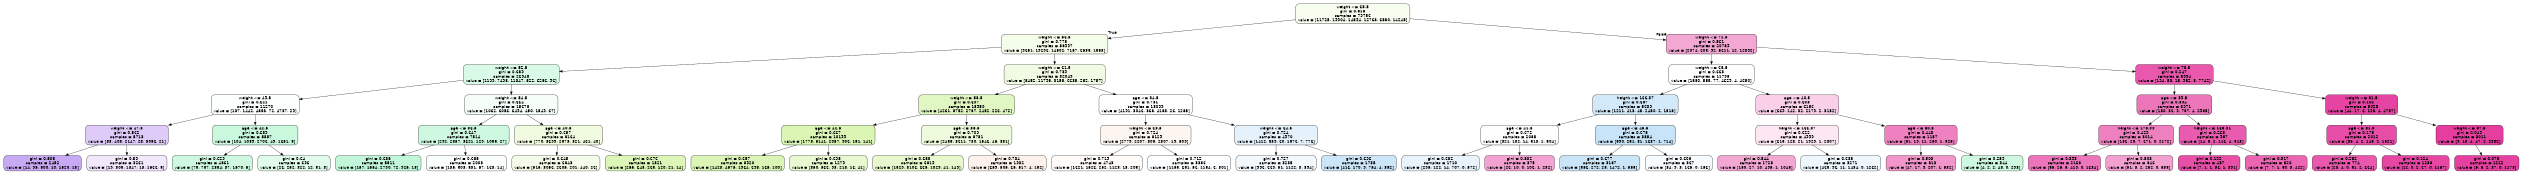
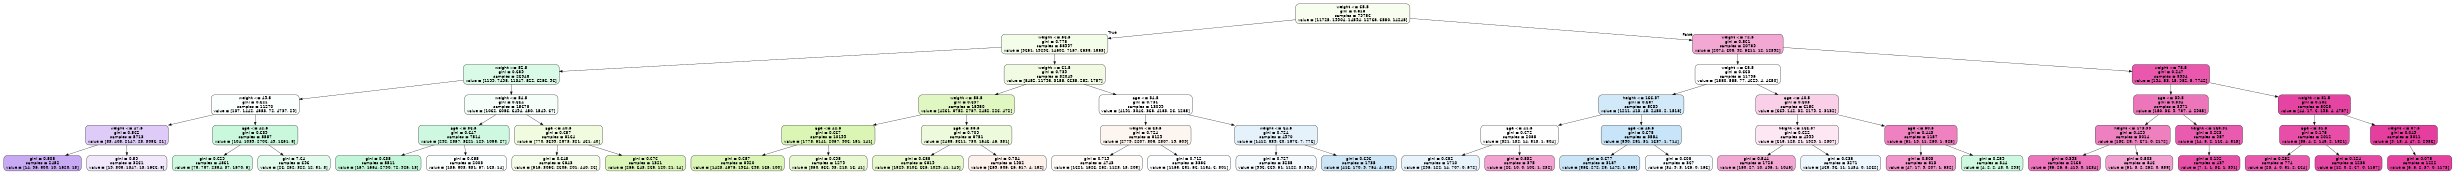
node "gini = 0.64 samples = 696 value = [26, 252, 322, 12, 81, 3]": label "gini = 0.64 samples = 696 value = [26, 252, 322, 12, 81, 3]" -> "gini = 7.64 samples = 696 value = [26, 252, 322, 12, 81, 3]"
node "gini = 0.317 samples = 520 value = [7, 7, 1, 80, 3, 422]": removed
